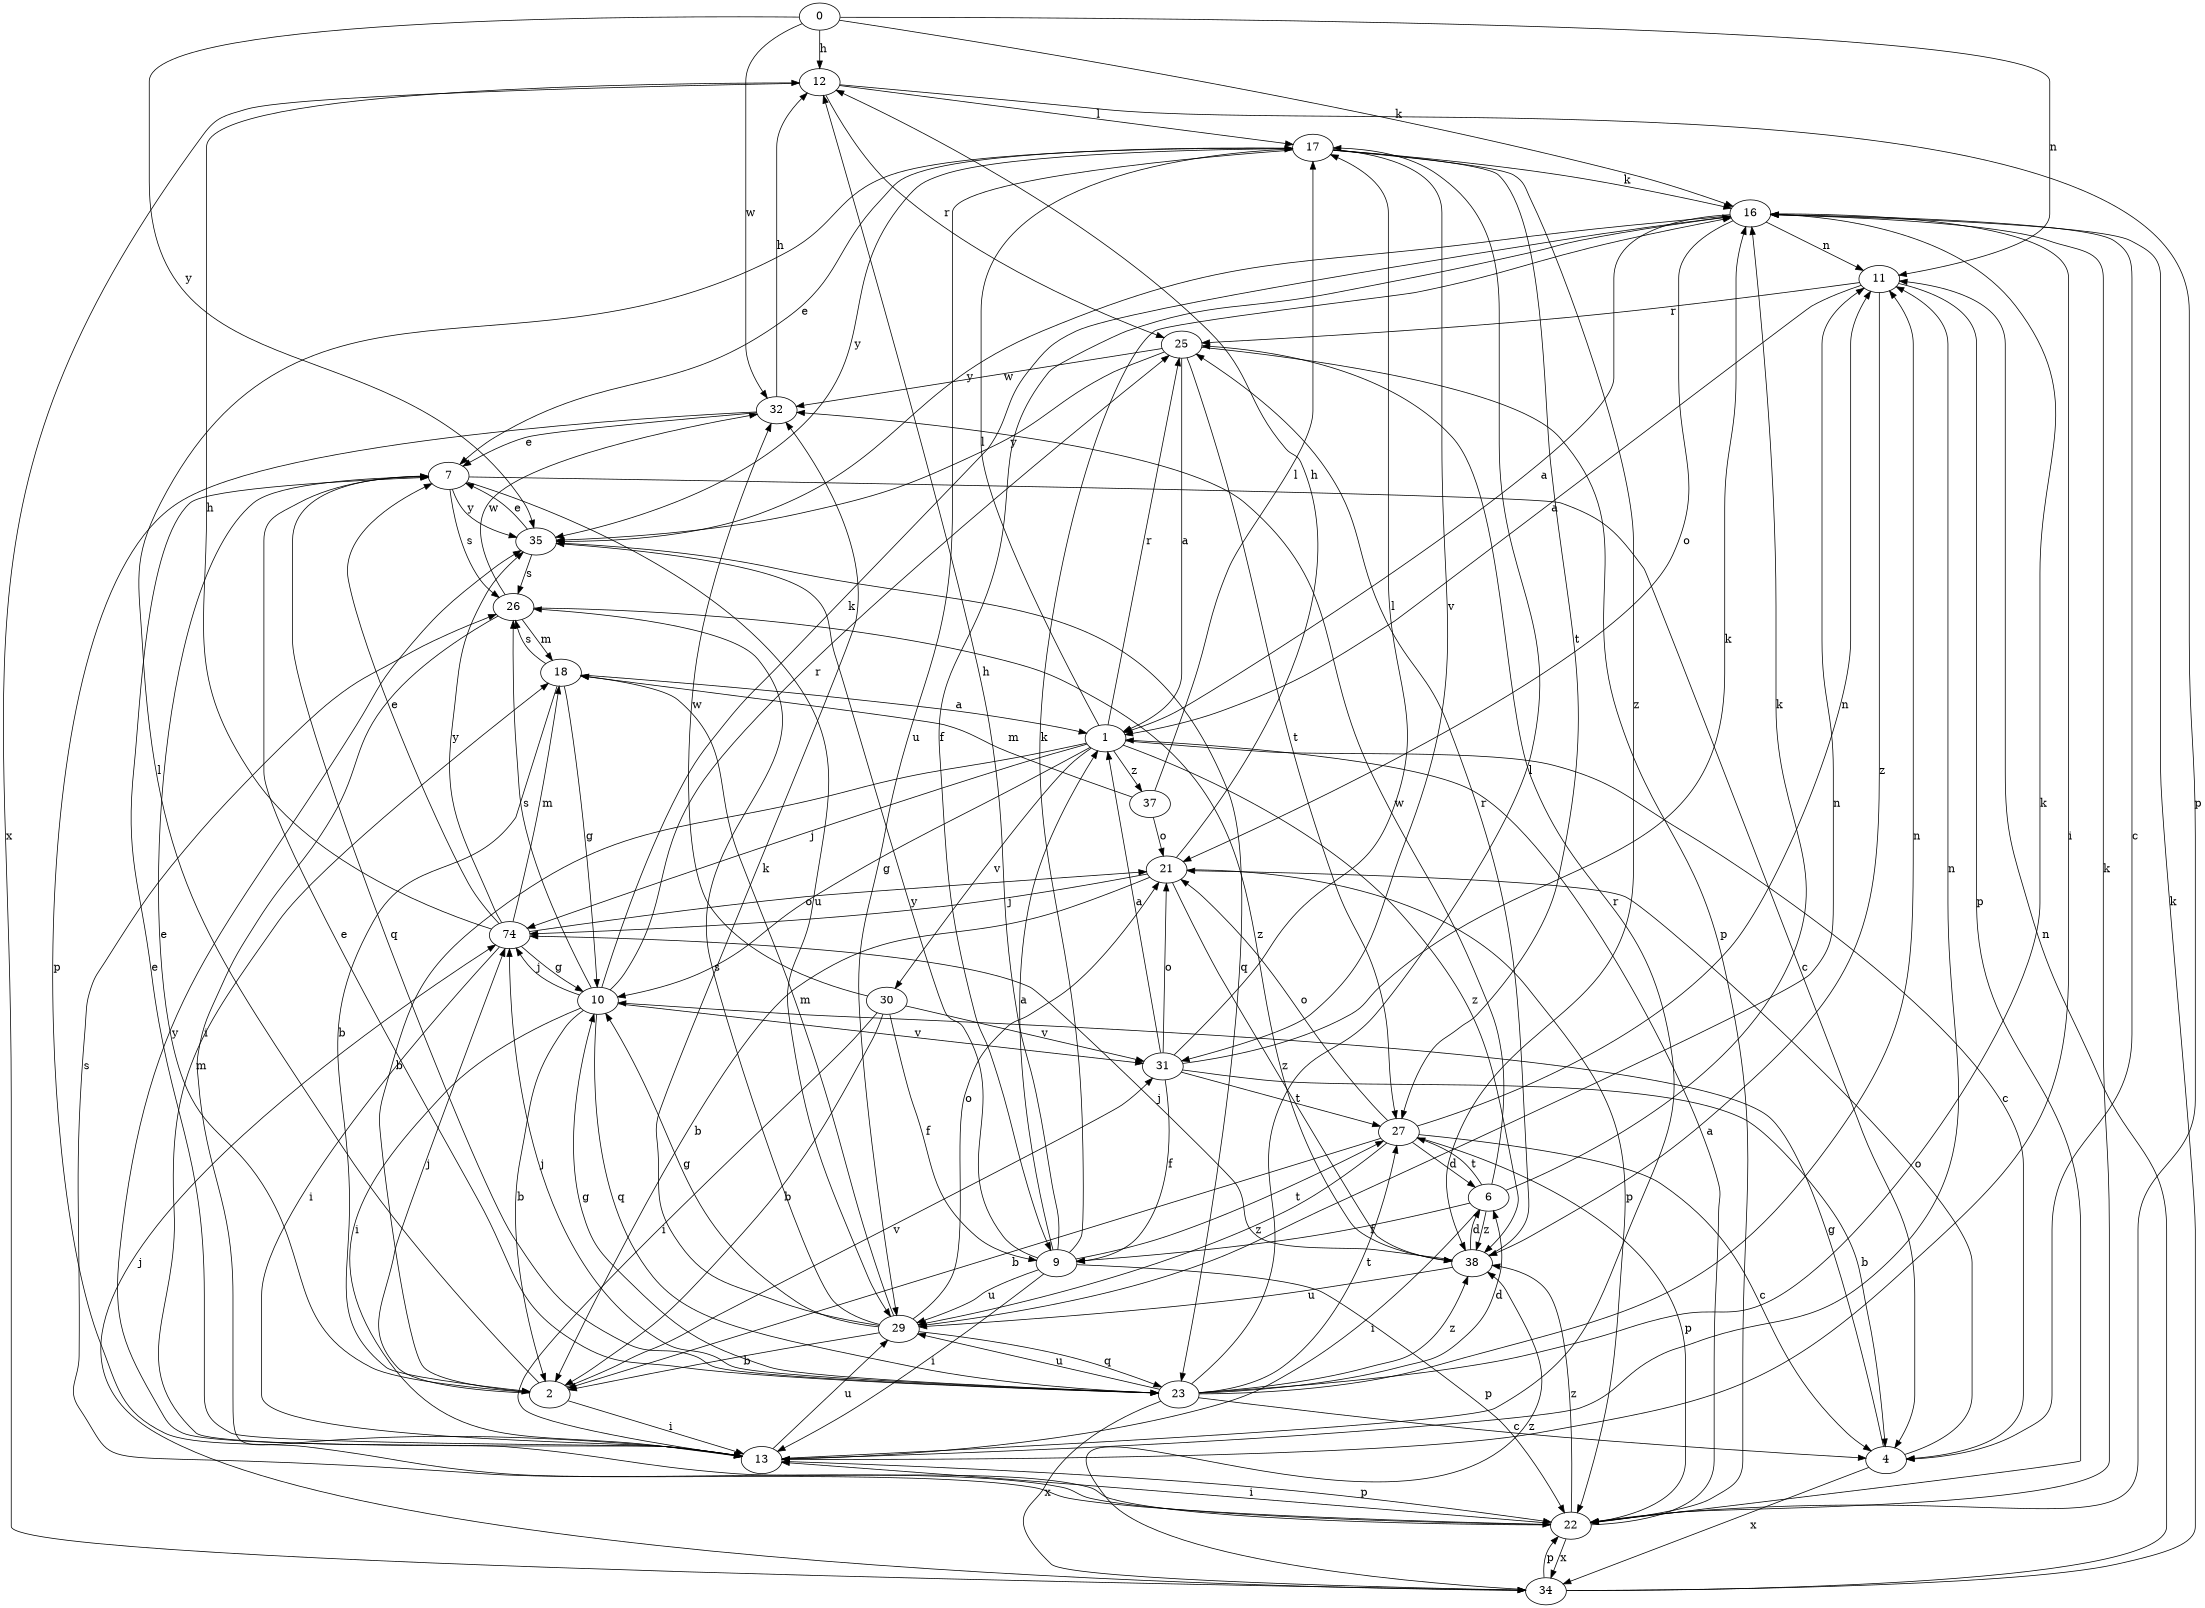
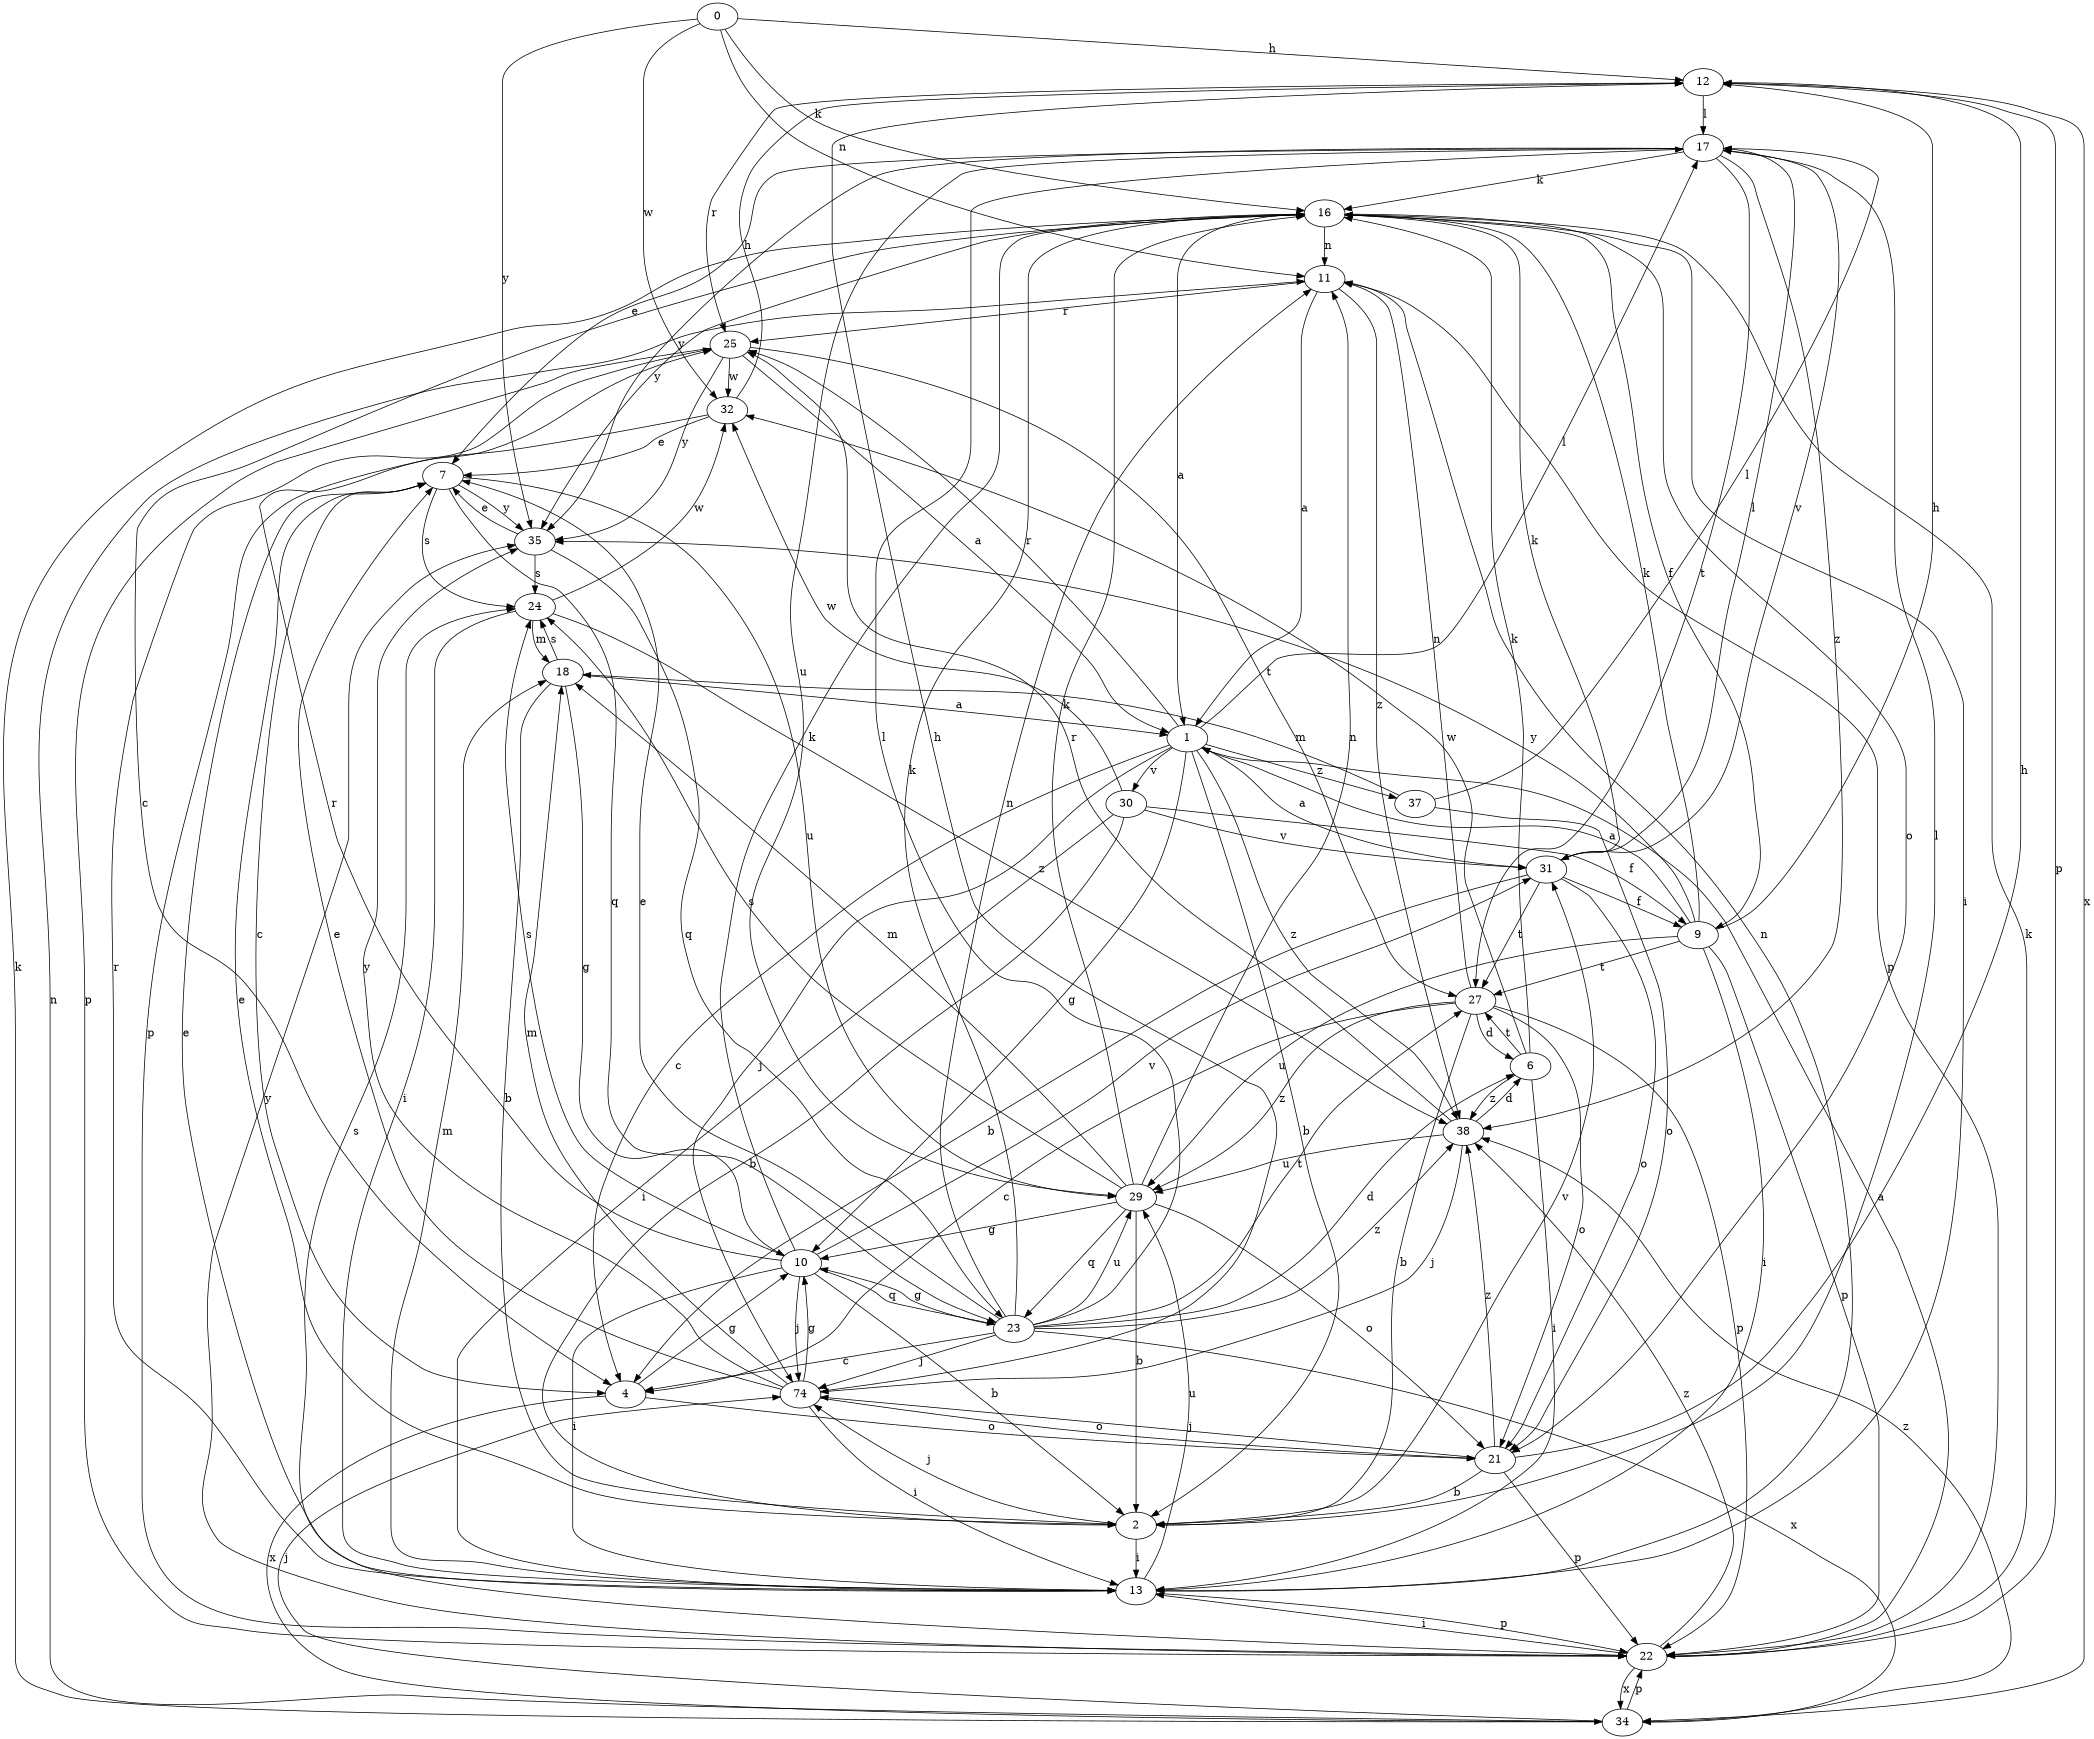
node "26": label "26" -> "24"
edge "31" -> "1": reversed
edge "29" -> "32": now "29" -> "16"
edge "6" -> "9": removed, label "f"
